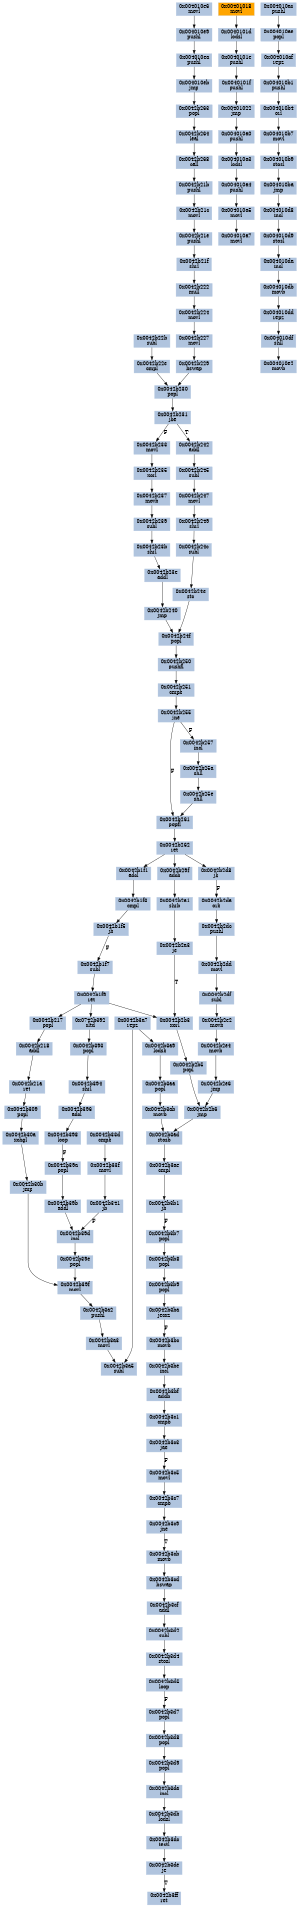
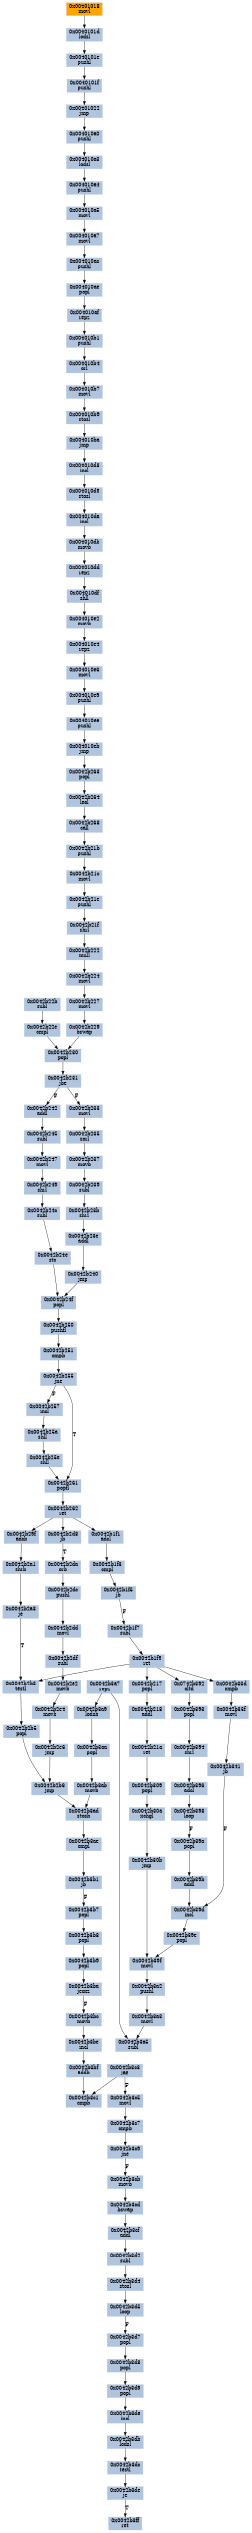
edge "0x004010a7 movl" -> "0x004010ac pushl": added
edge "0x0042b231 jbe" -> "0x0042b242 addl": label "T" -> "F"
node "0x004010e4 repz": added
edge "0x0042b255 jne" -> "0x0042b261 popfl": label "F" -> "T"
edge "0x0042b2d8 jb" -> "0x0042b2da orb": label "F" -> "T"
node "0x0042b2b3 xorl": label "0x0042b2b3 xorl" -> "0x0042b2b3 testl"
edge "0x0042b3c1 cmpb" -> "0x0042b3c3 jae": reversed
edge "0x0042b3c9 jne" -> "0x0042b3cb movb": label "T" -> "F"
edge "0x0042b1f9 ret" -> "0x0042b33d cmpb": added
